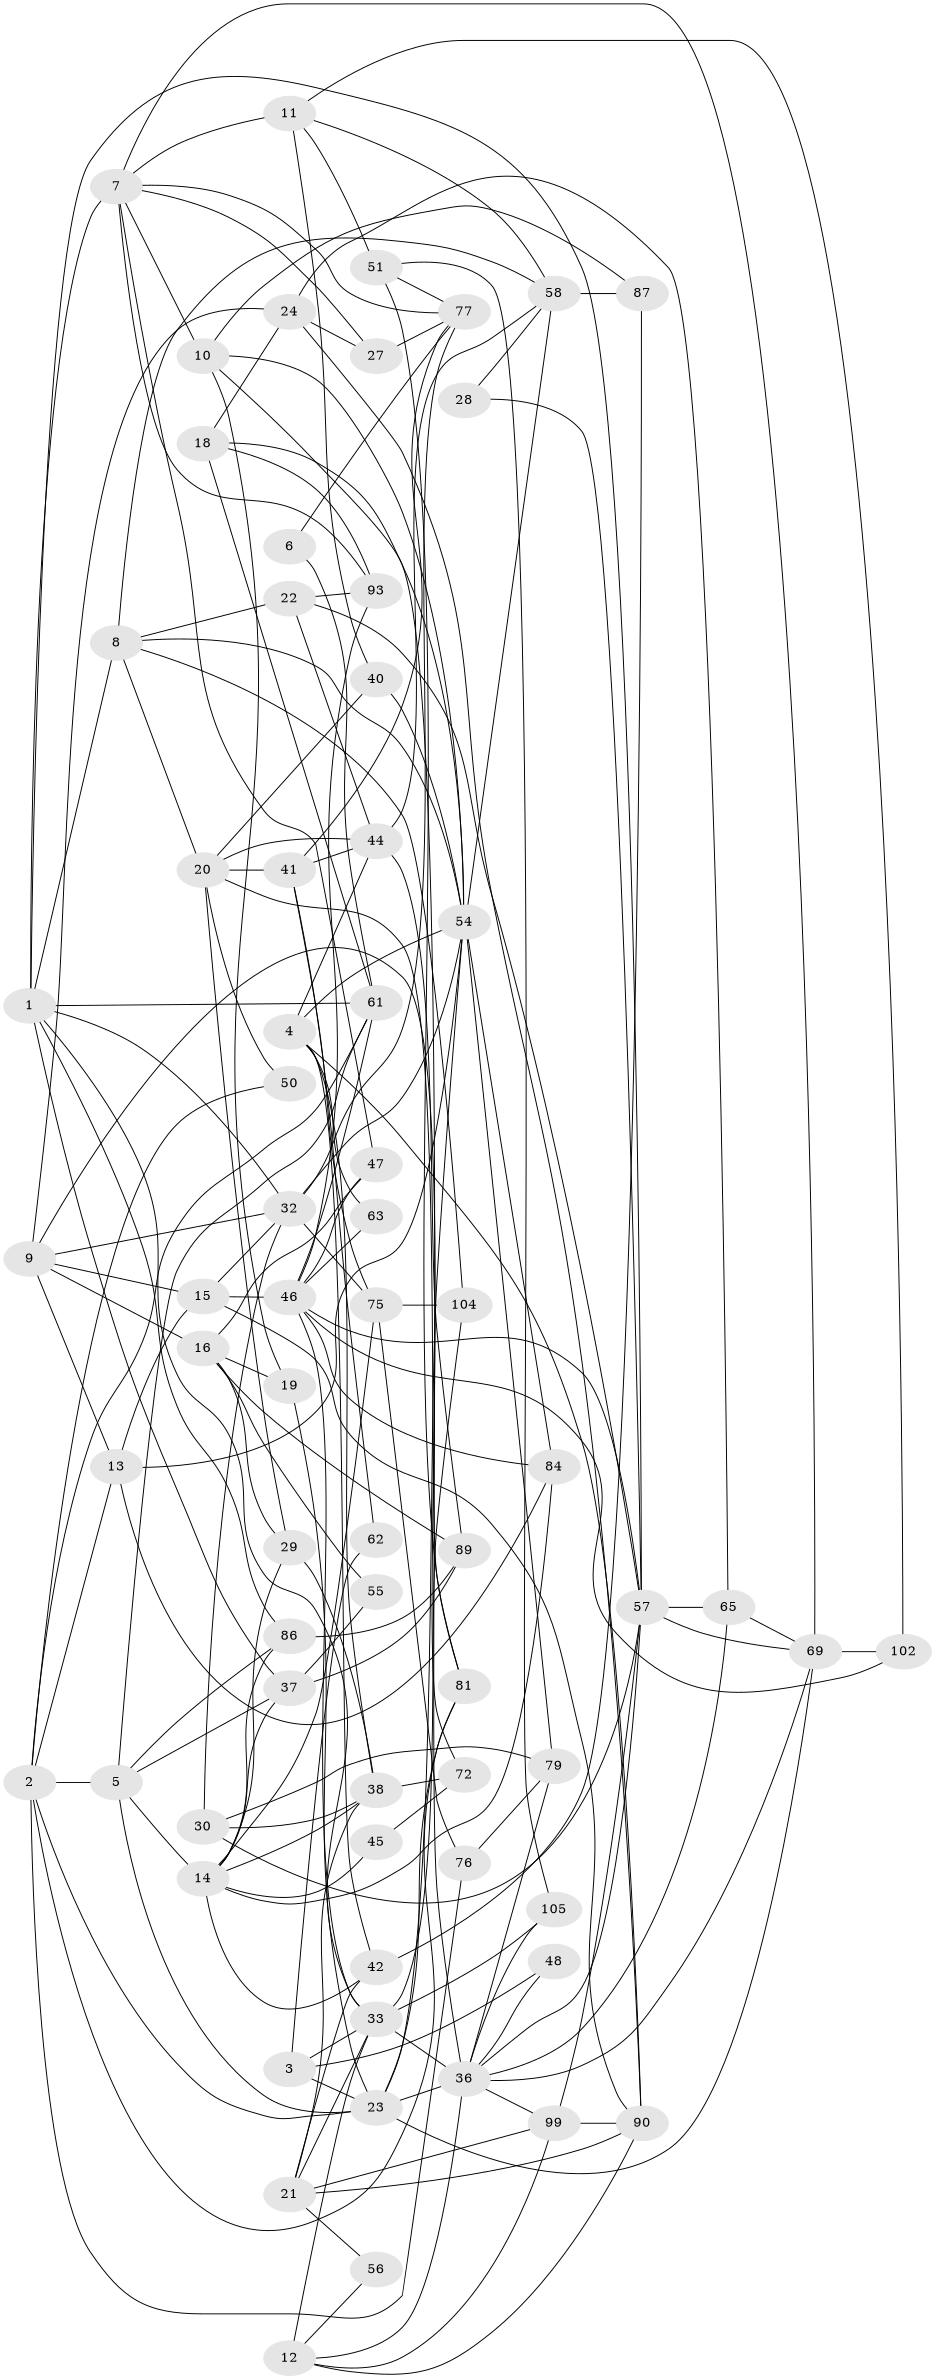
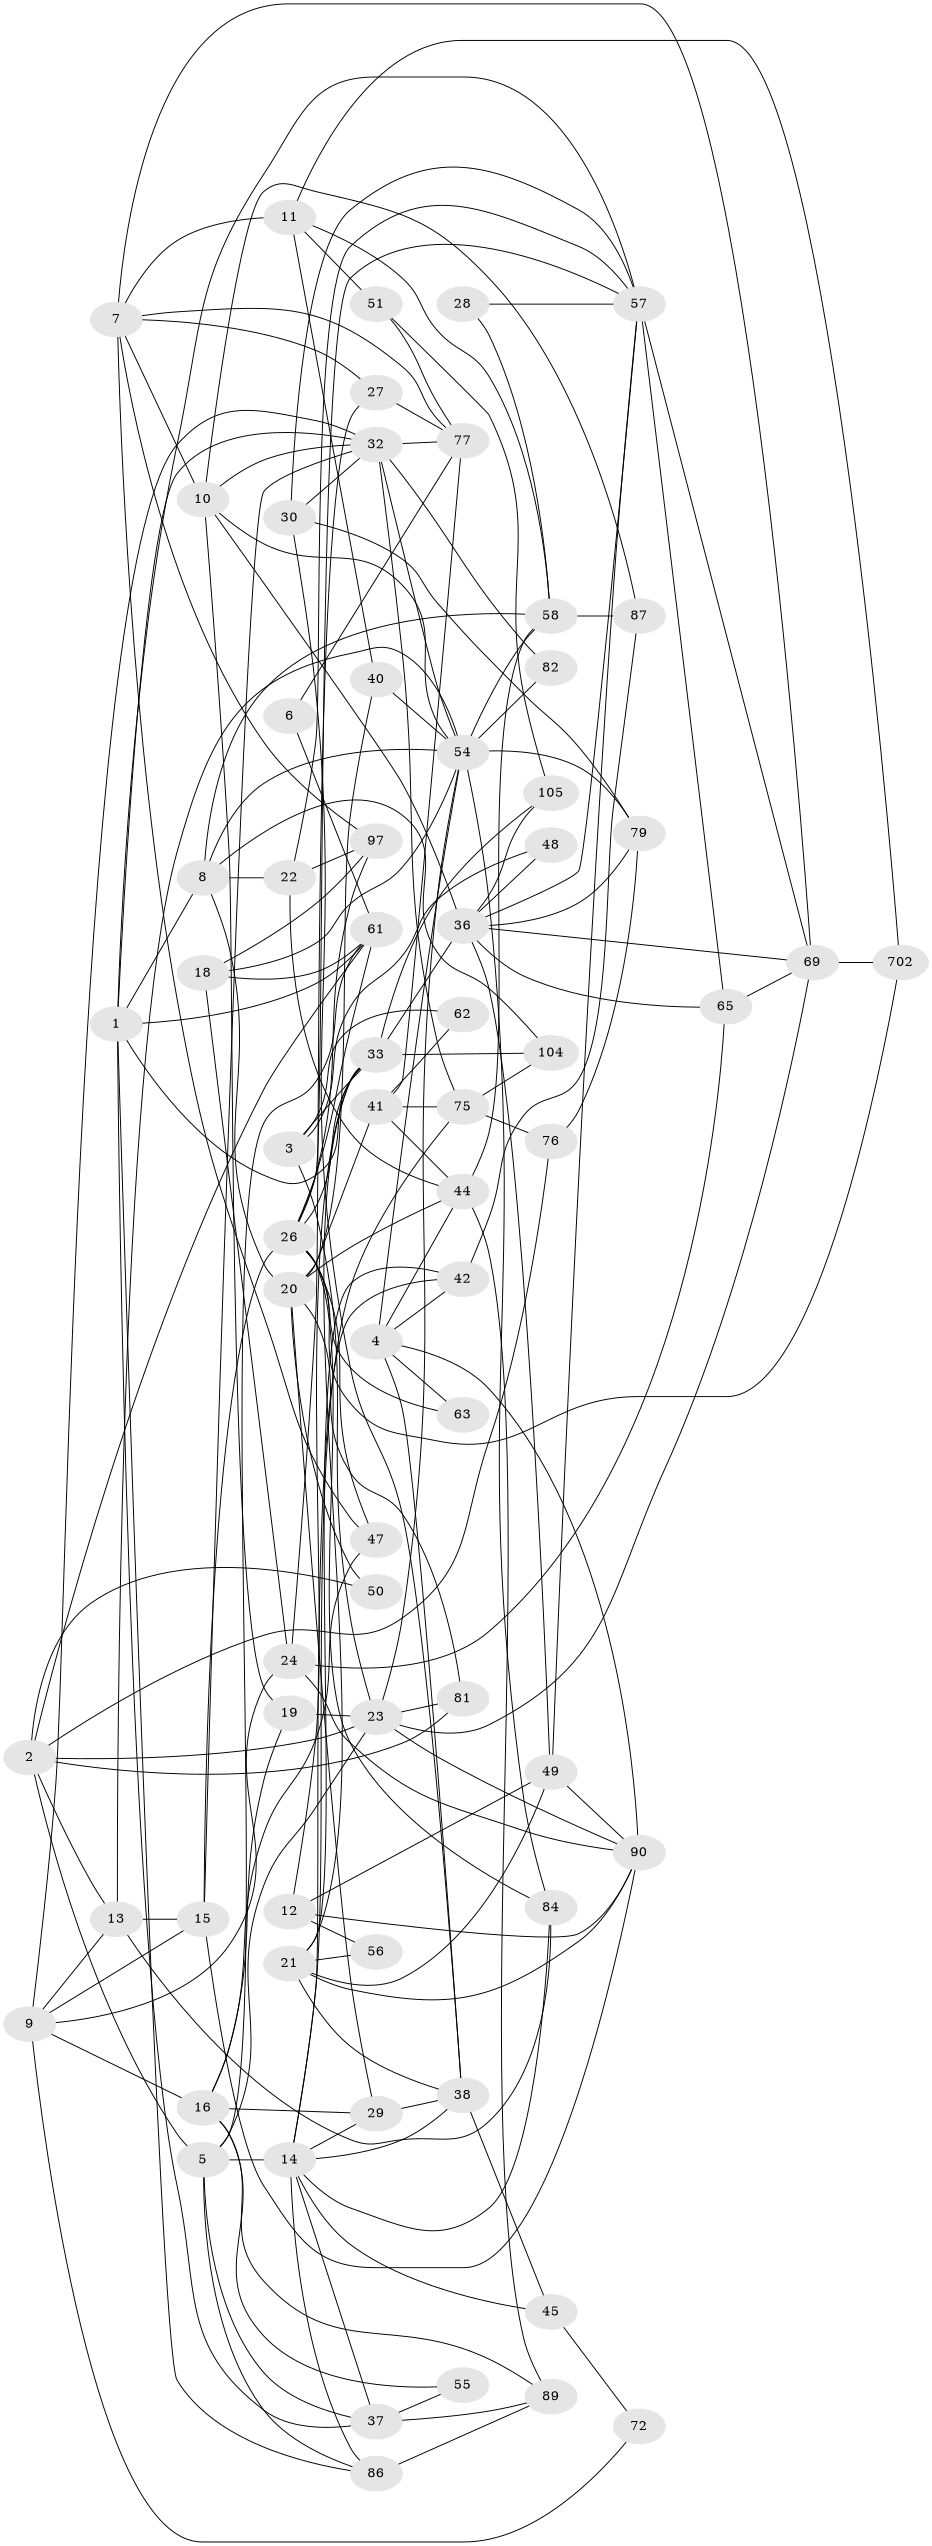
edge "32" -- "10": added
edge "7" -- "1": removed
node "93": label "93" -> "97"
node "82": added
edge "51" -- "81": removed
node "46": label "46" -> "26"
node "102": label "102" -> "702"
edge "72" -- "38": now "45" -- "38"
edge "36" -- "23": now "90" -- "23"
node "99": label "99" -> "49"
edge "36" -- "12": removed
